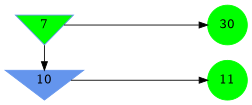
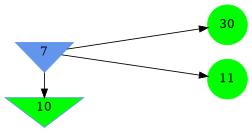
node "7": fillcolor green -> cornflowerblue
node "10": fillcolor cornflowerblue -> green
edge "10" -> "11": now "7" -> "11"
